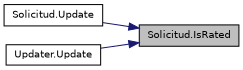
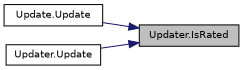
node "Solicitud.Update": label "Solicitud.Update" -> "Update.Update"
node "Solicitud.IsRated": label "Solicitud.IsRated" -> "Updater.IsRated"
